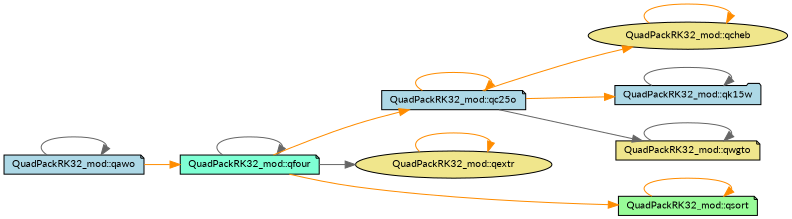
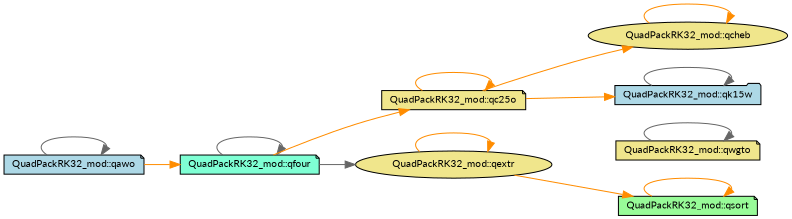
node "QuadPackRK32_mod::qc25o": fillcolor lightblue -> khaki
edge "QuadPackRK32_mod::qc25o" -> "QuadPackRK32_mod::qwgto": removed
edge "QuadPackRK32_mod::qfour" -> "QuadPackRK32_mod::qsort": now "QuadPackRK32_mod::qextr" -> "QuadPackRK32_mod::qsort"
